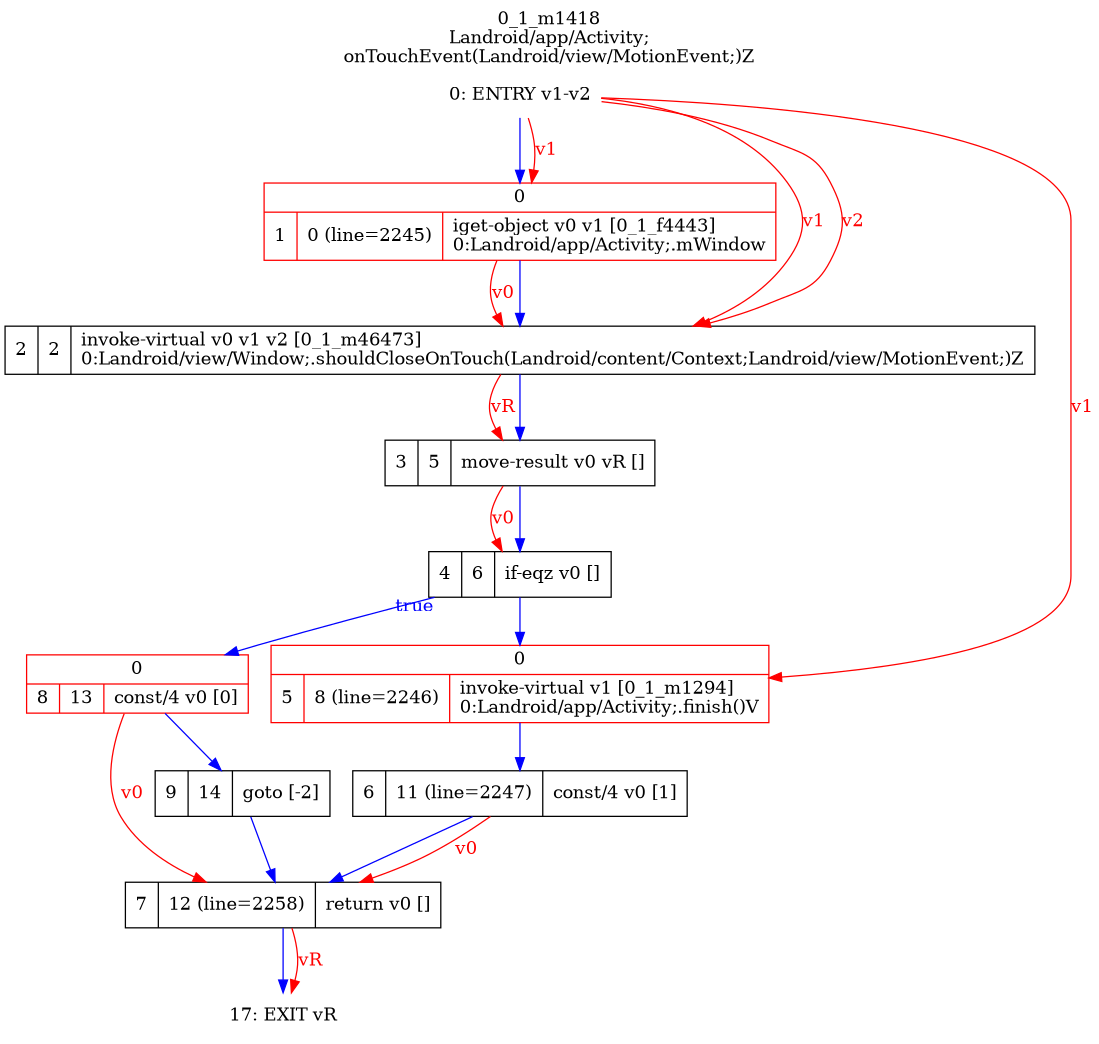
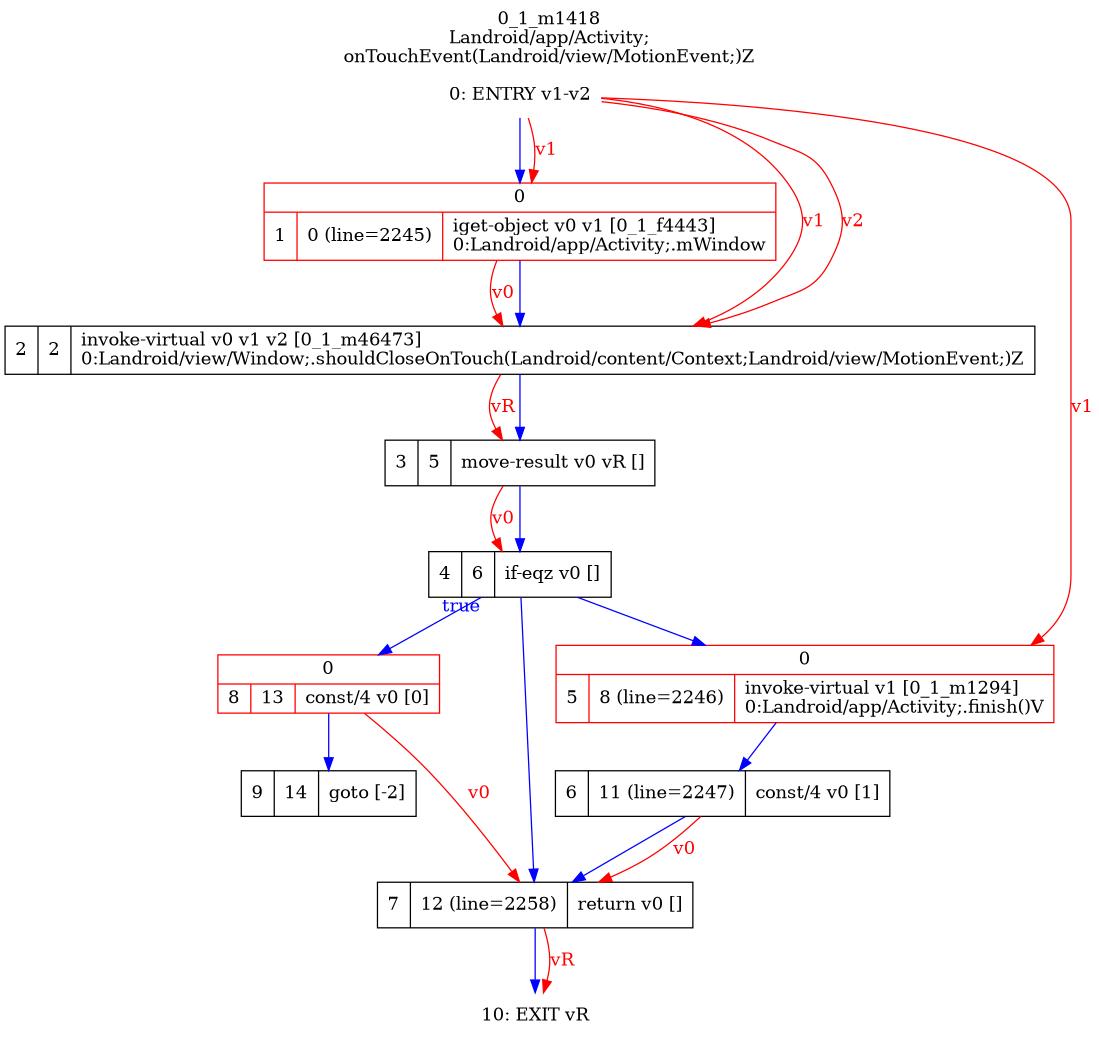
edge "9" -> "7": now "4" -> "7"
node "17: EXIT vR": label "17: EXIT vR" -> "10: EXIT vR"
